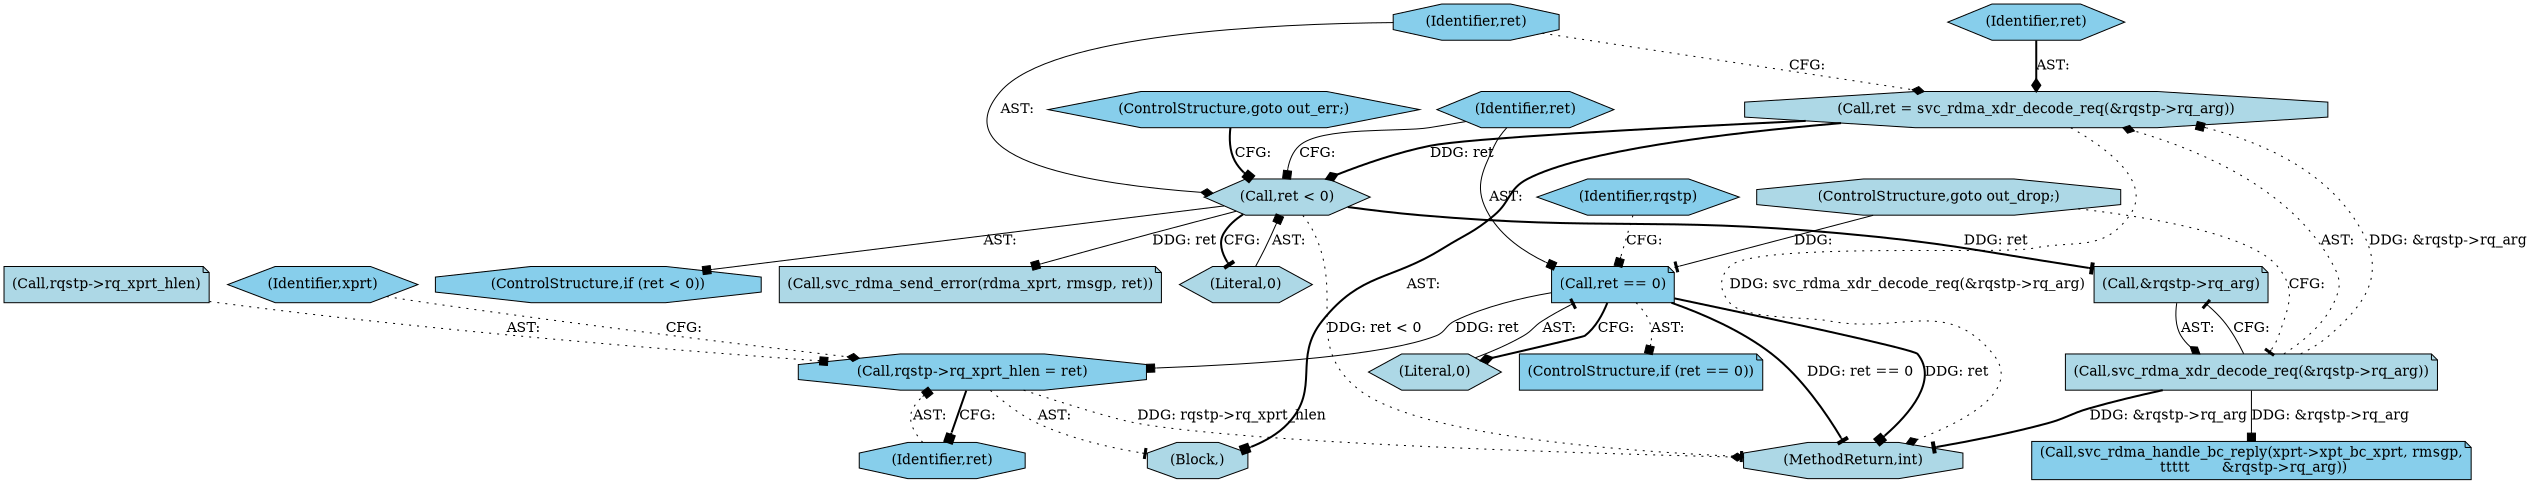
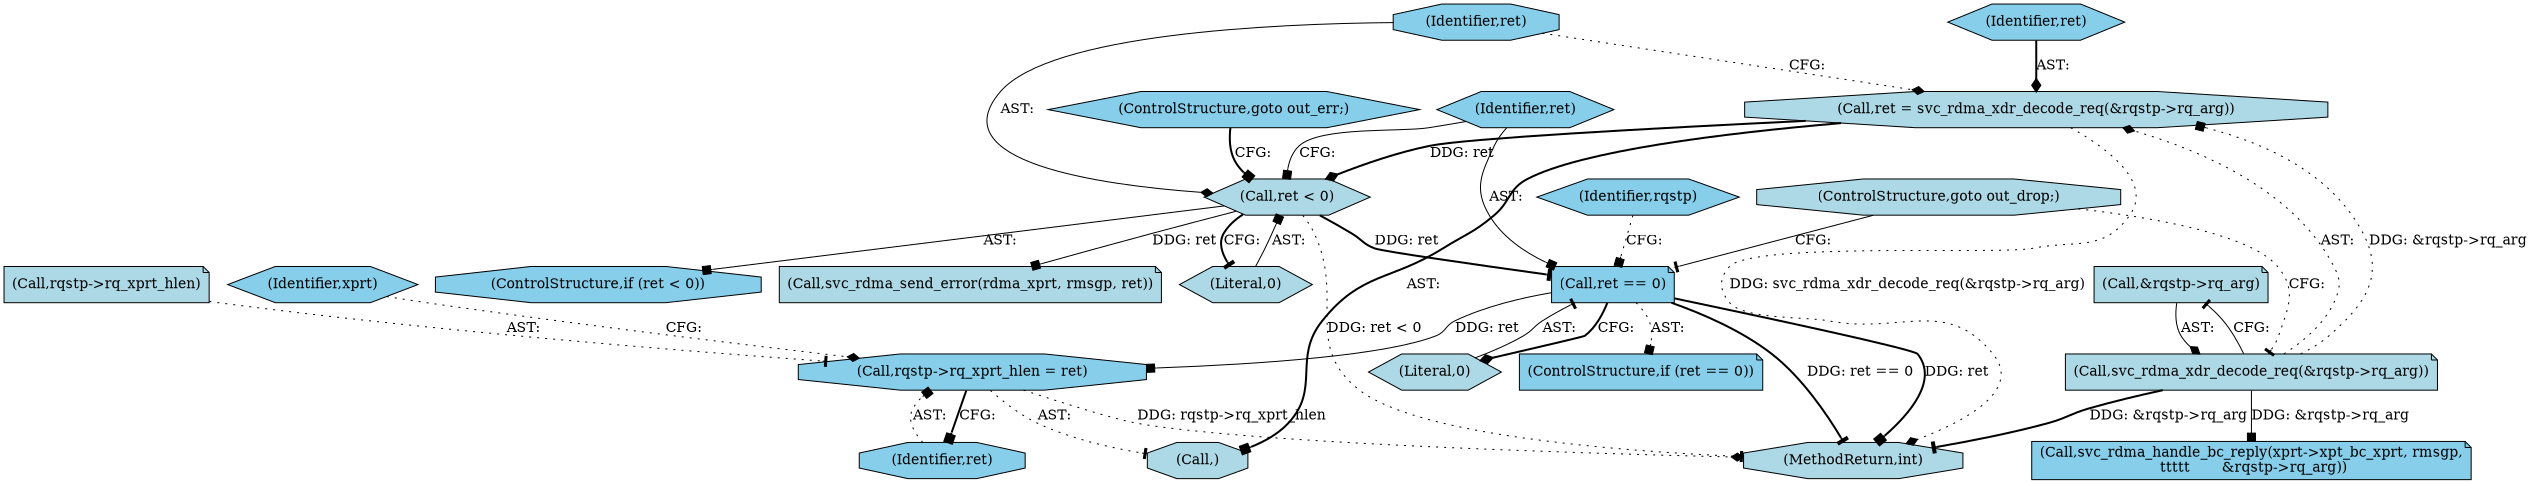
edge "(Call,ret < 0)" -> "(Call,&rqstp->rq_arg)": now "(Call,ret < 0)" -> "(Call,ret == 0)"
edge "(ControlStructure,goto out_drop;)" -> "(Call,ret == 0)": label "DDG: " -> "CFG: "
edge "(Call,rqstp->rq_xprt_hlen)" -> "(Call,rqstp->rq_xprt_hlen = ret)": arrowhead box -> tee
node "(Block,)": label "(Block,)" -> "(Call,)"
